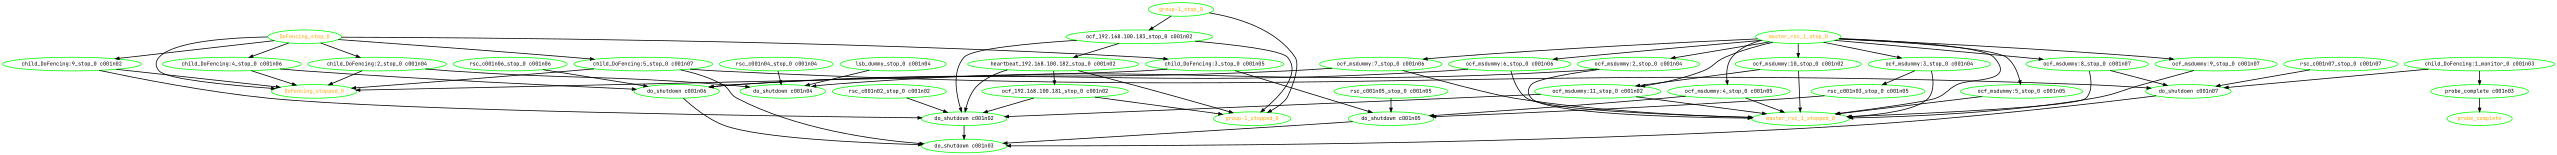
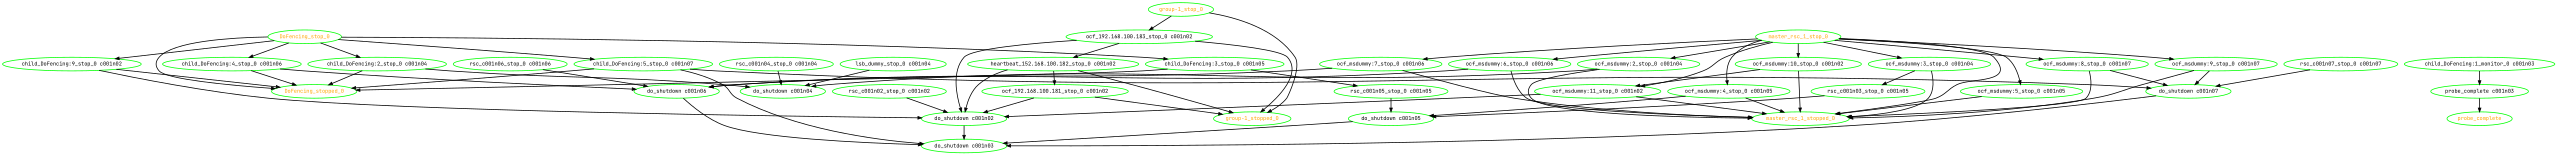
node "heartbeat_192.168.100.182_stop_0 c001n02": label "heartbeat_192.168.100.182_stop_0 c001n02" -> "heartbeat_152.168.100.182_stop_0 c001n02"
edge "child_DoFencing:1_monitor_0 c001n03" -> "do_shutdown c001n07": now "ocf_msdummy:9_stop_0 c001n07" -> "do_shutdown c001n07"
edge "child_DoFencing:3_stop_0 c001n05" -> "do_shutdown c001n05": now "child_DoFencing:3_stop_0 c001n05" -> "rsc_c001n05_stop_0 c001n05"
